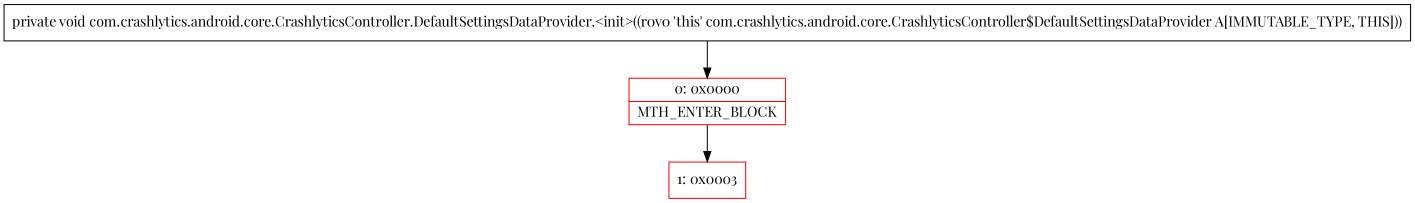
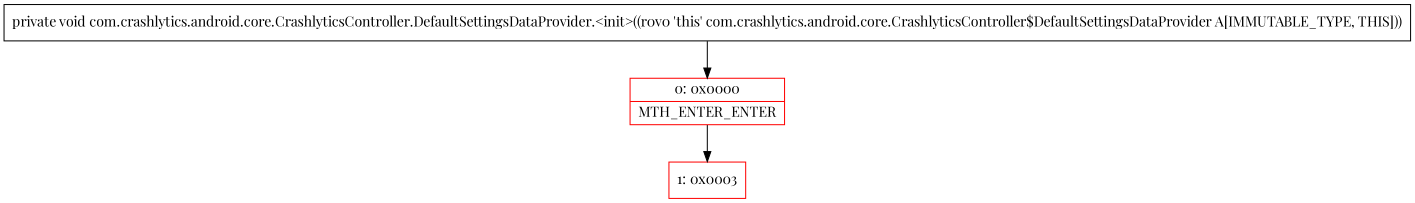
node "0: 0x0000": text "MTH_ENTER_BLOCK" -> "MTH_ENTER_ENTER"
